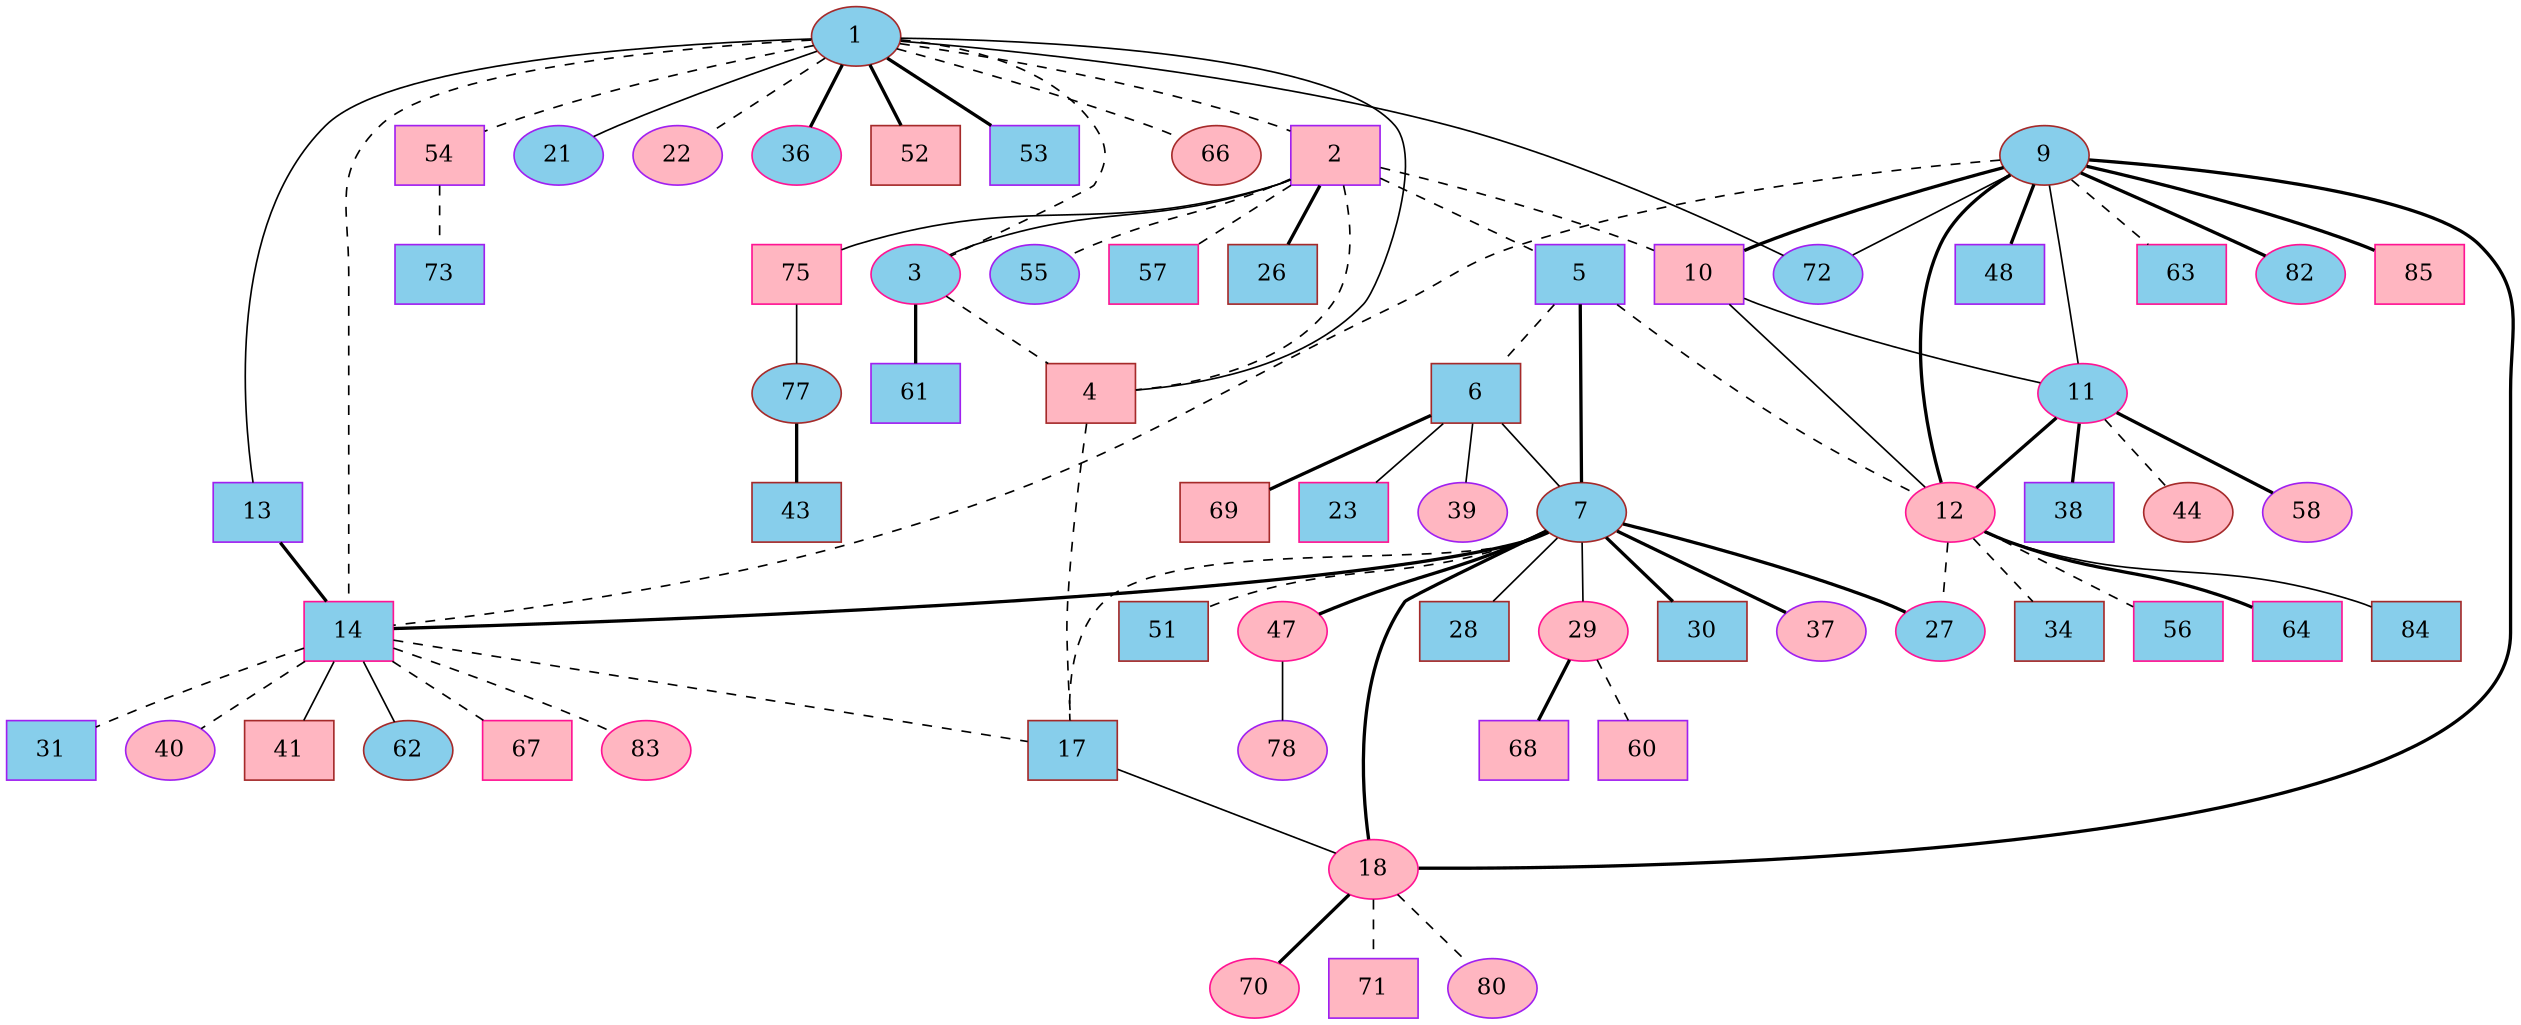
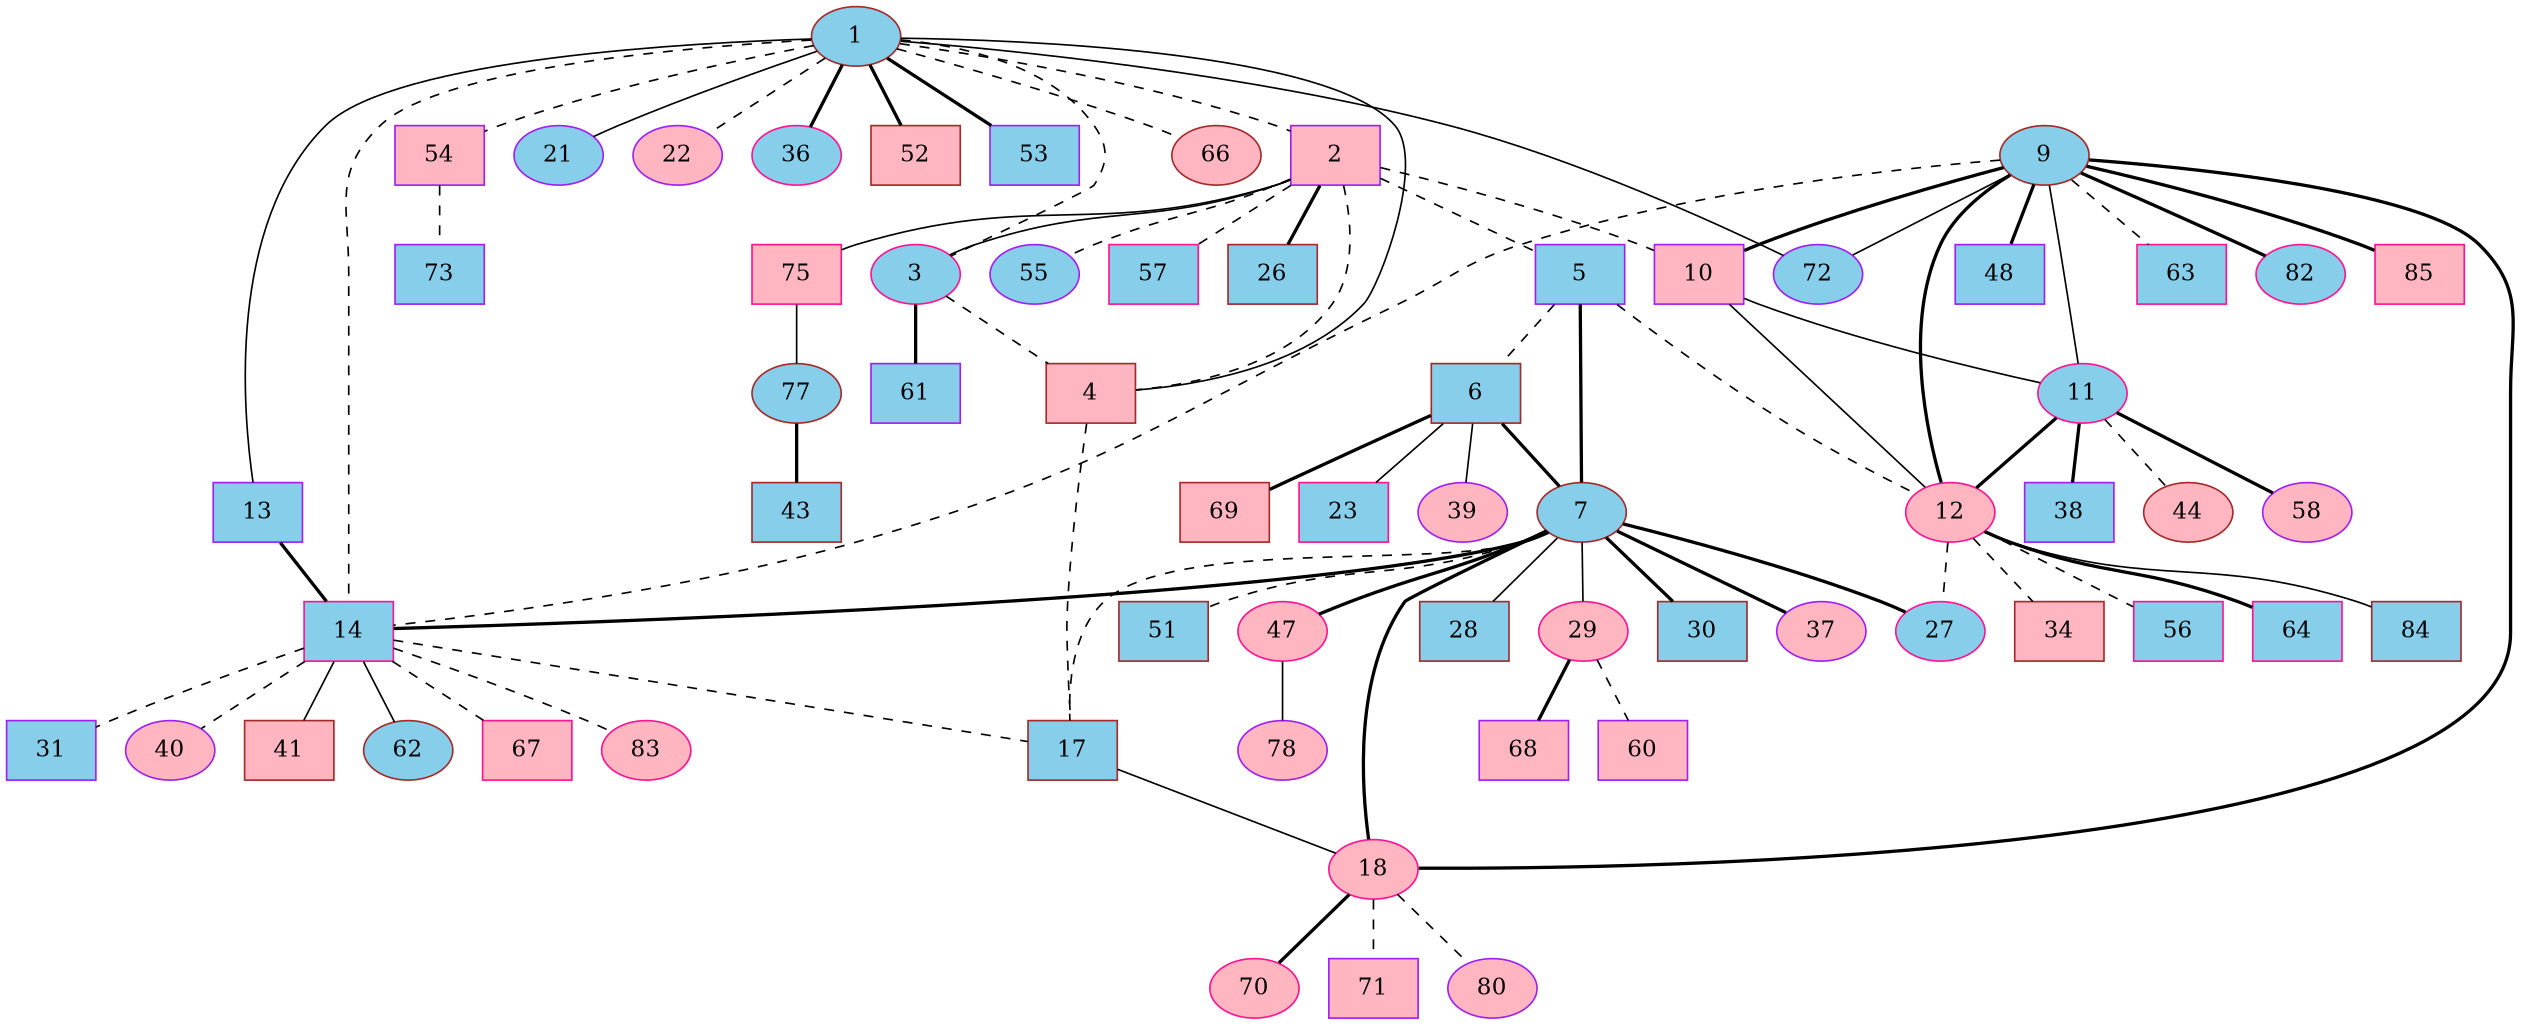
edge "6" -- "7": style solid -> bold
node "34": fillcolor skyblue -> lightpink
